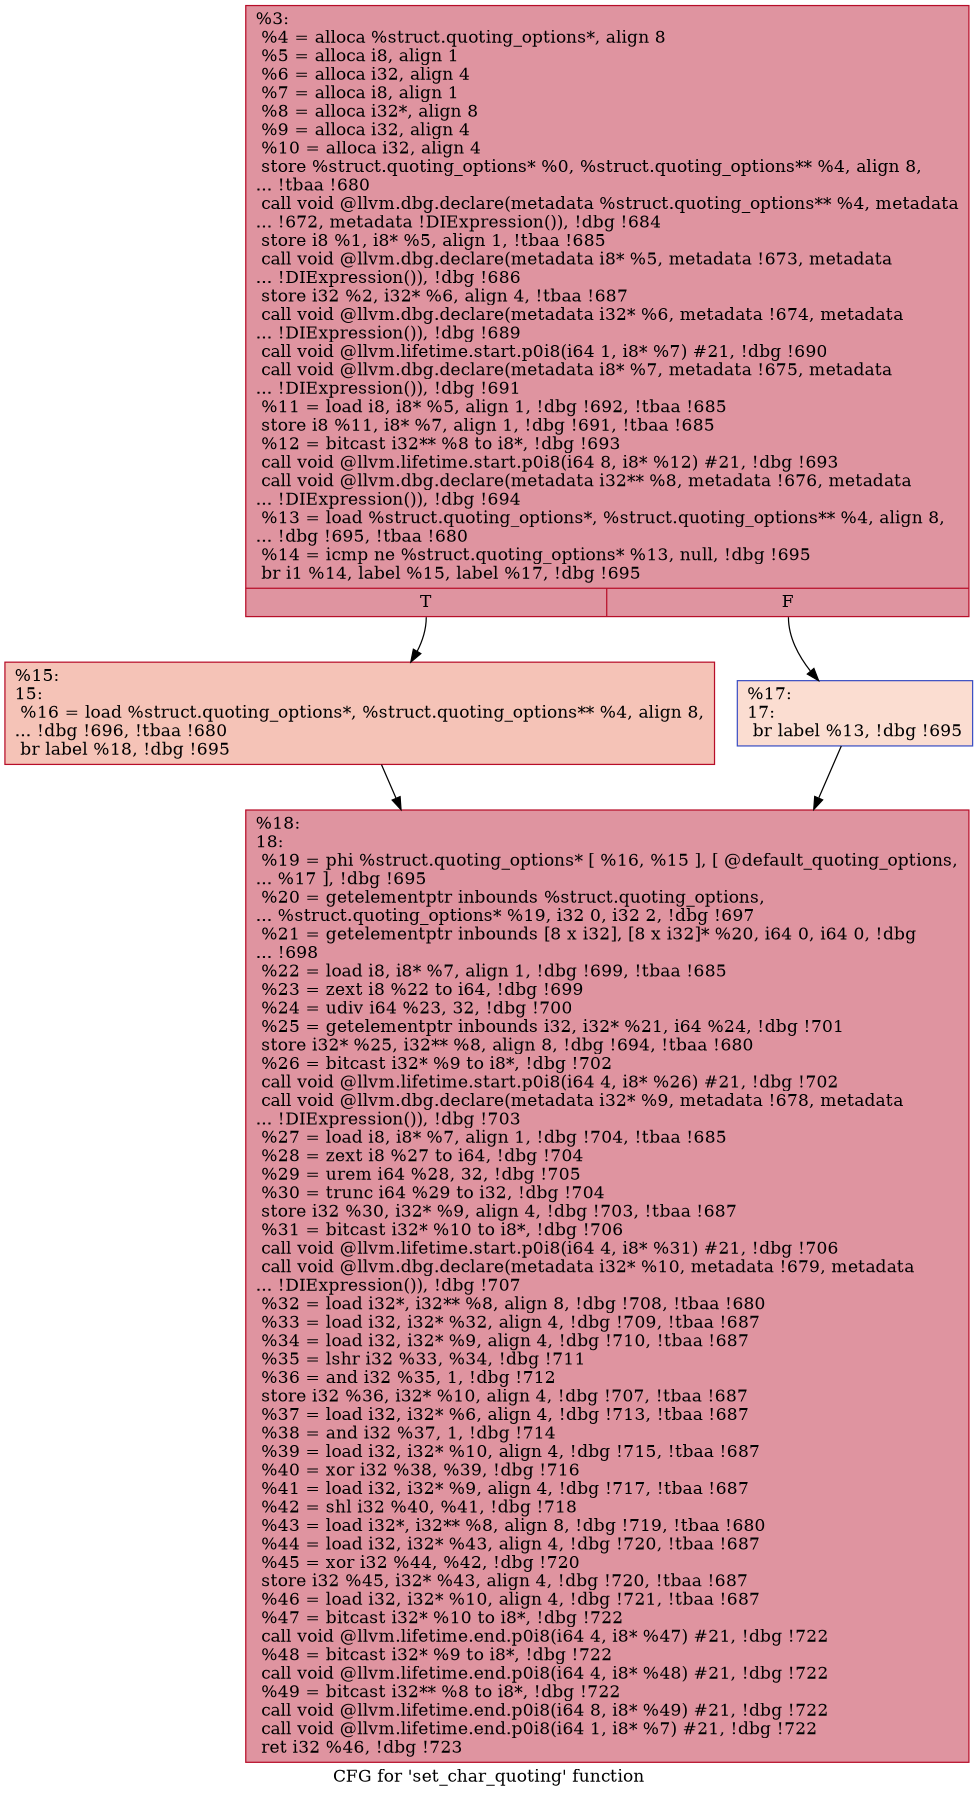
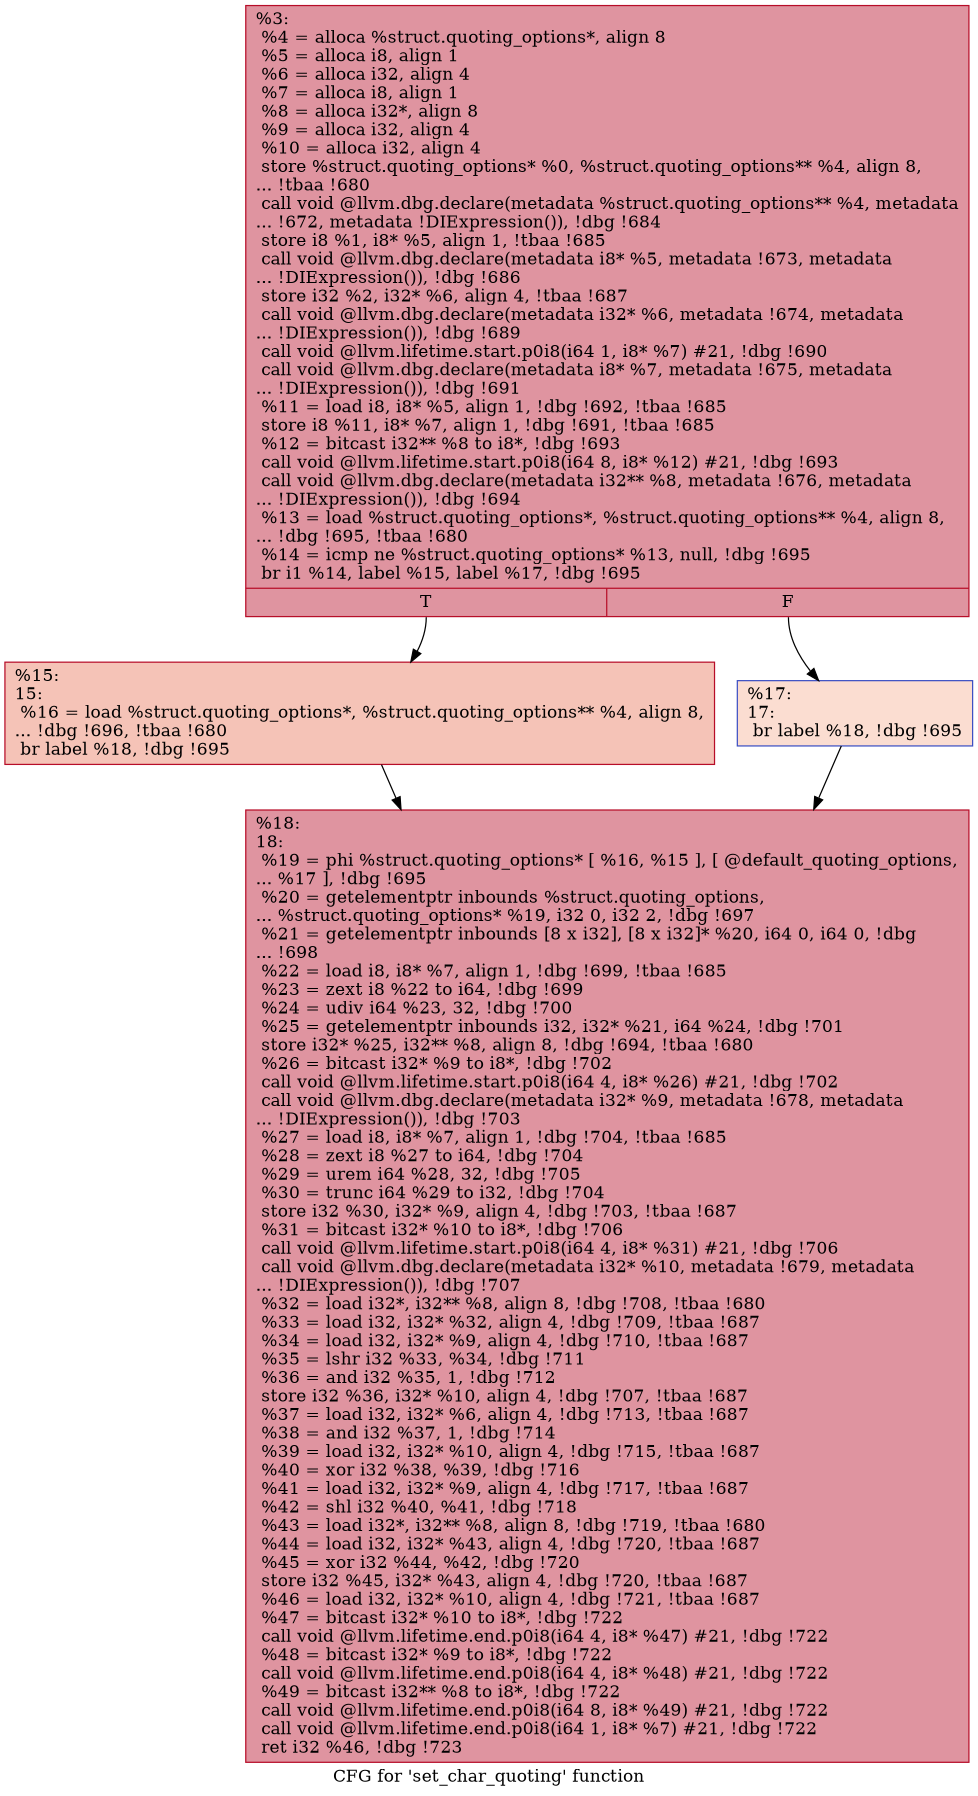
node "%17:": text "br label %13, !dbg !695" -> "br label %18, !dbg !695"
